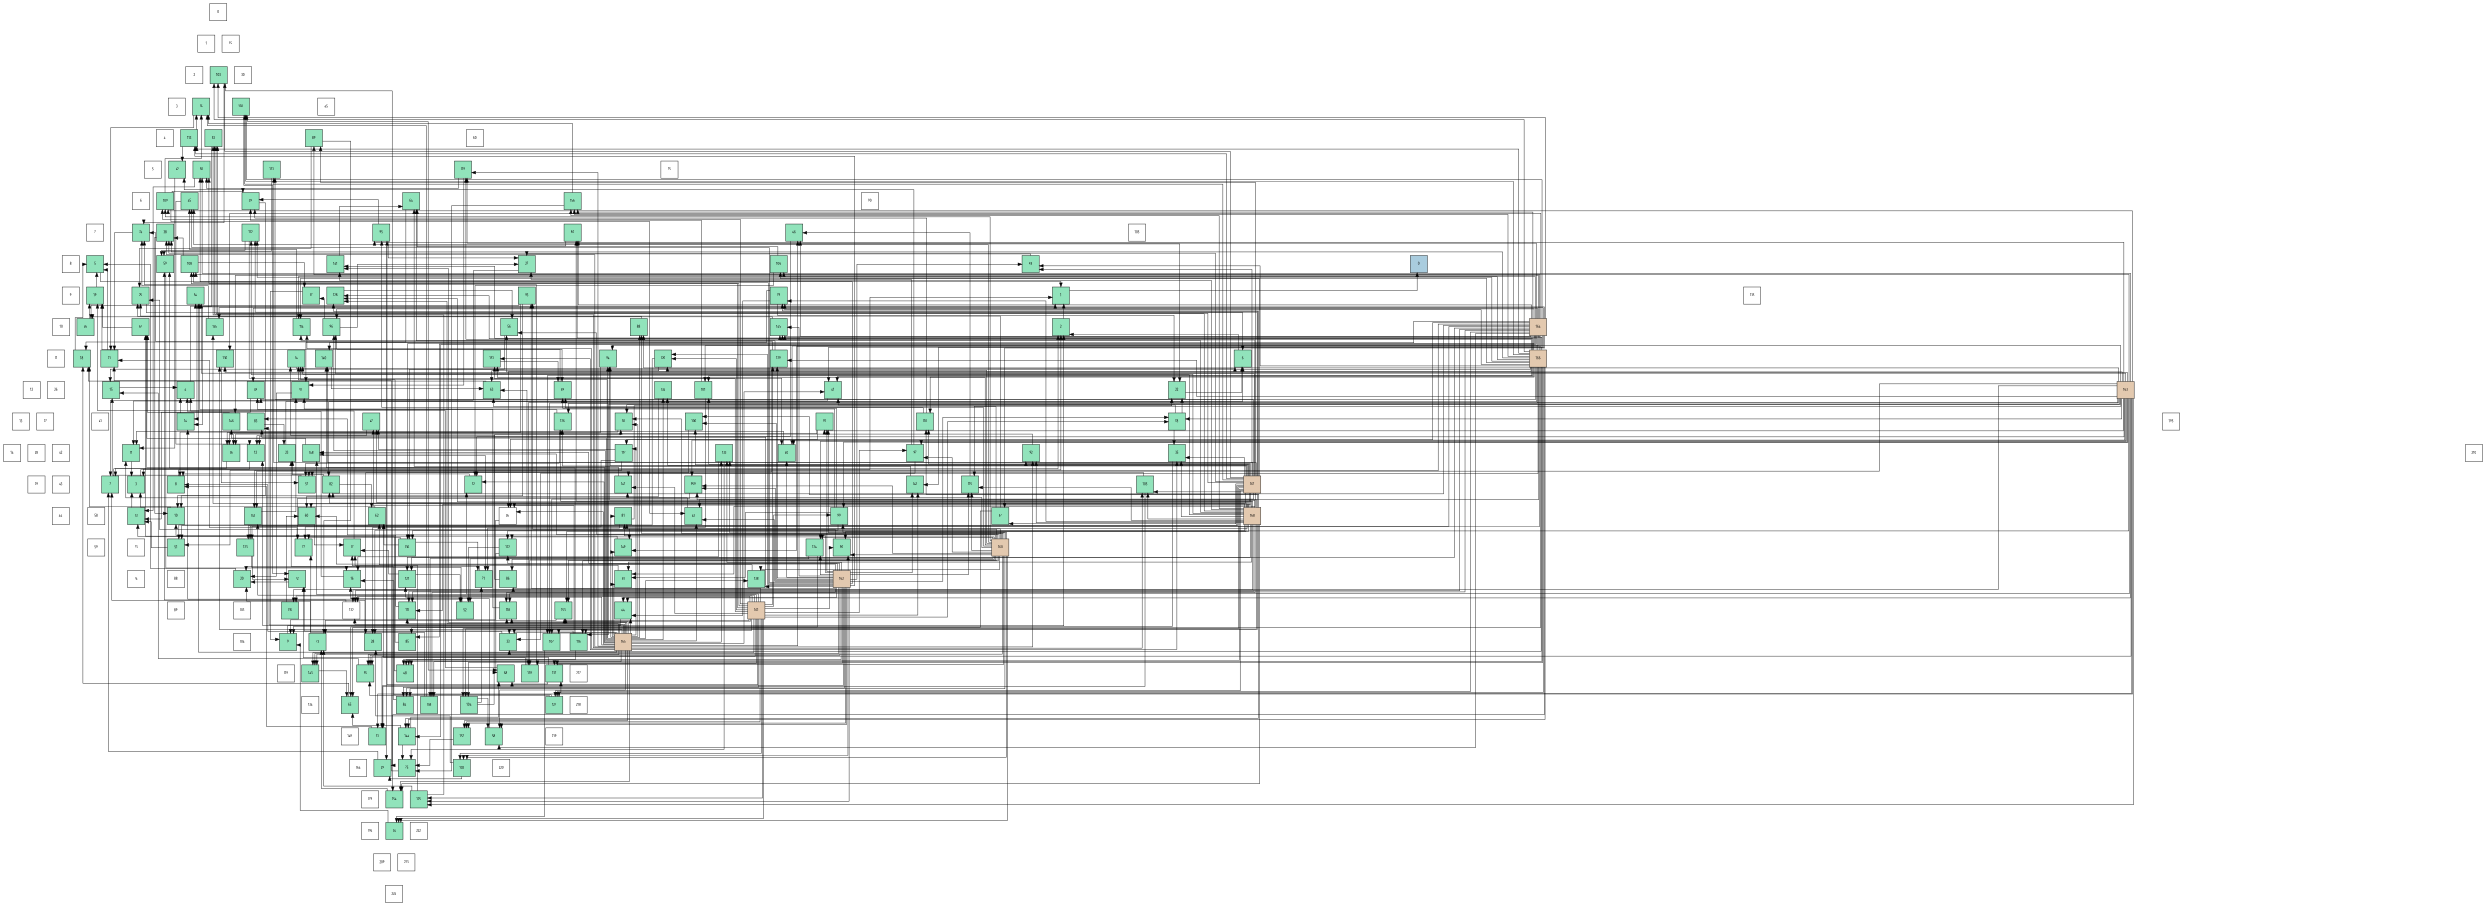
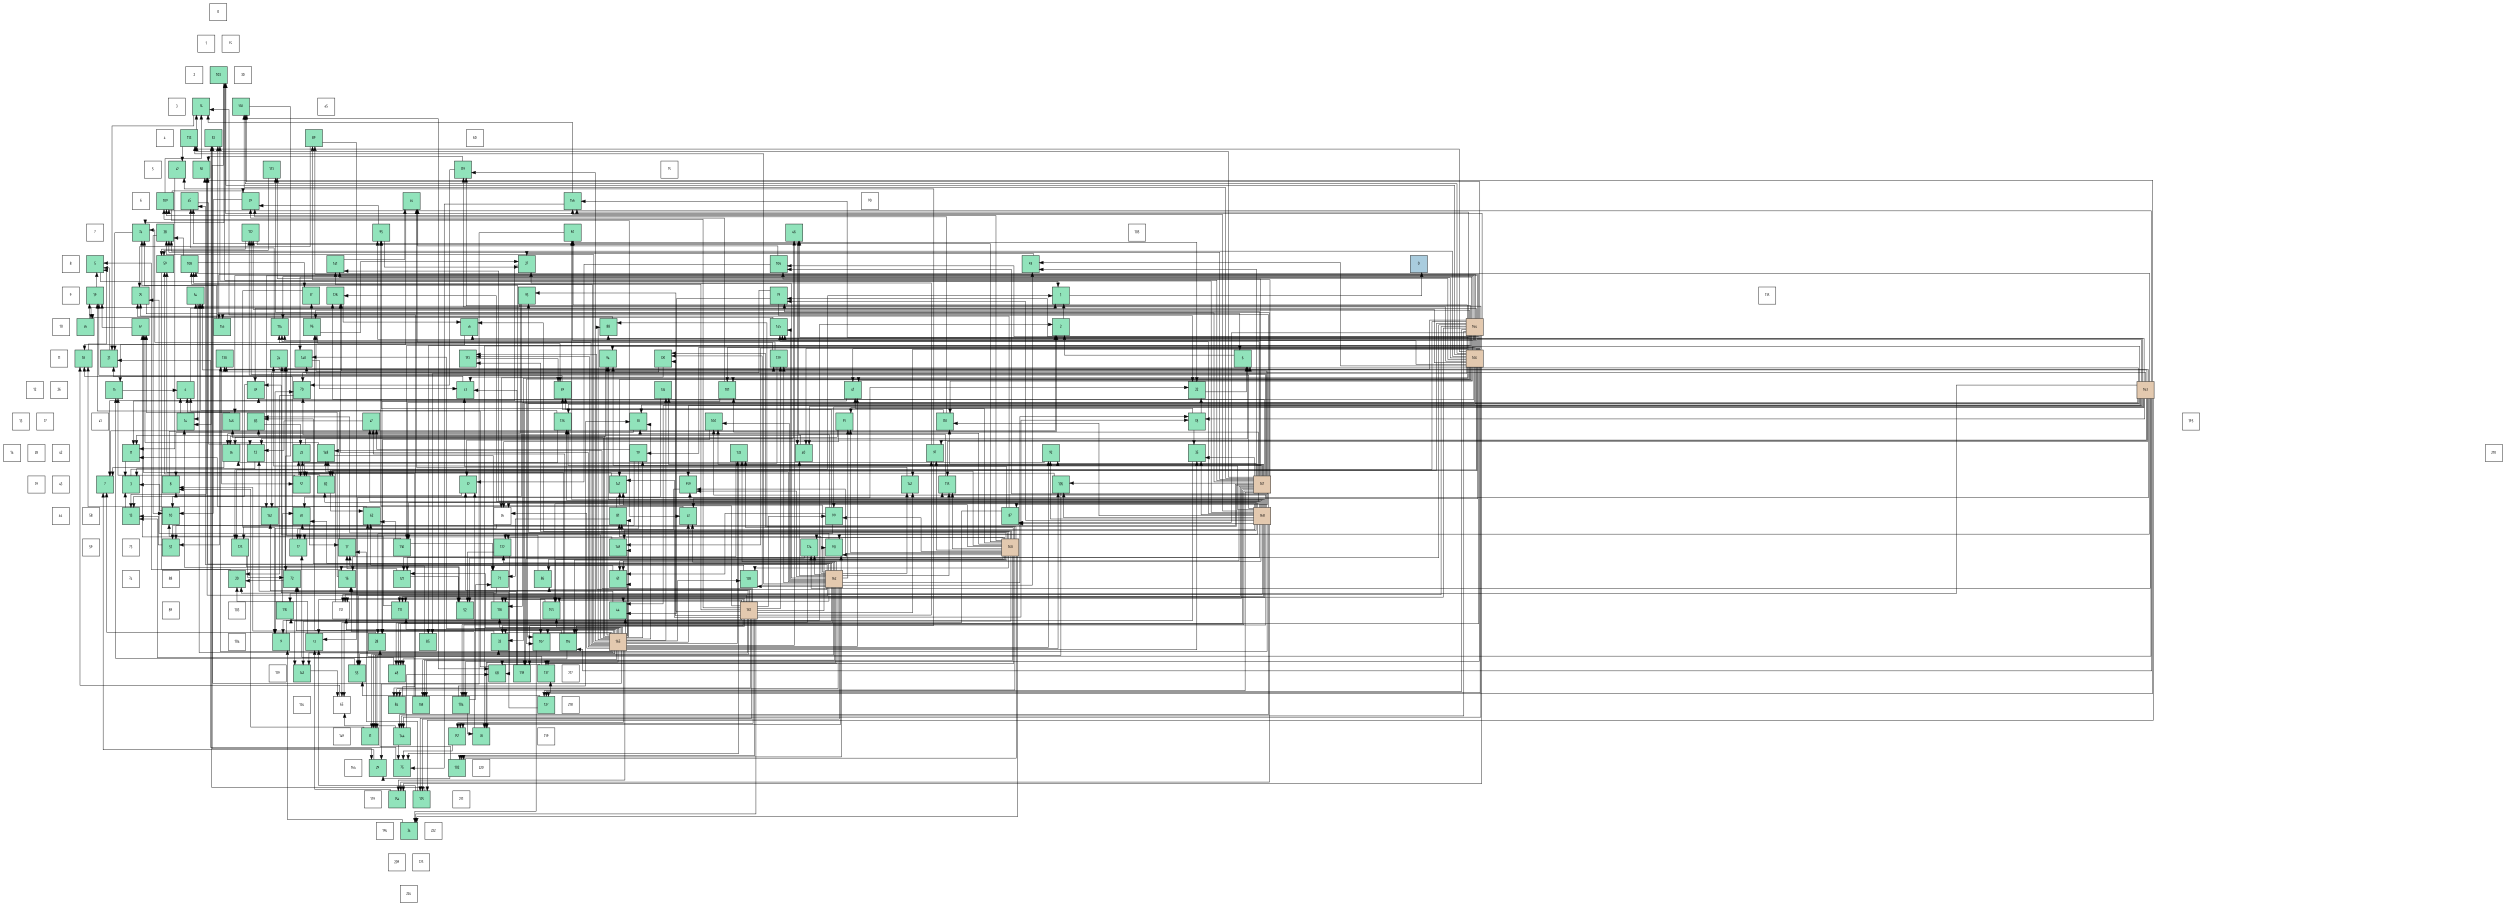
edge "168" -> "106": added
edge "162" -> "147": added
edge "168" -> "87": added
node "65": fillcolor #91e3bb -> #ffffff
node "221": added
